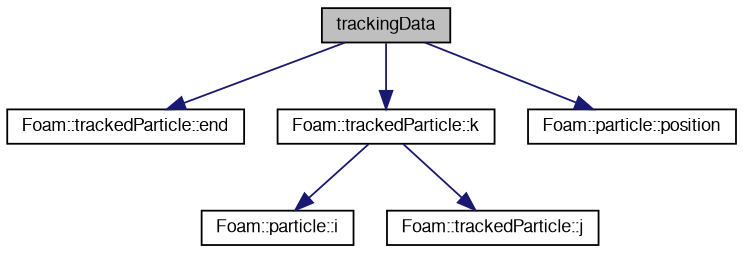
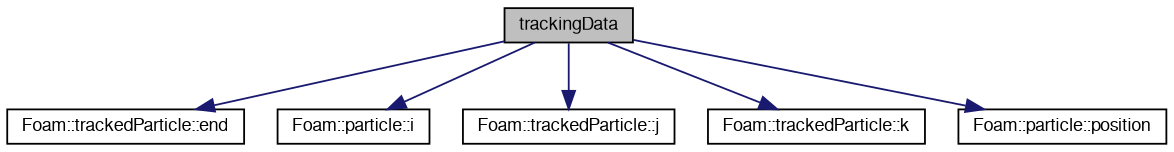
edge "Foam::trackedParticle::k" -> "Foam::particle::i": now "trackingData" -> "Foam::particle::i"
edge "Foam::trackedParticle::k" -> "Foam::trackedParticle::j": now "trackingData" -> "Foam::trackedParticle::j"
